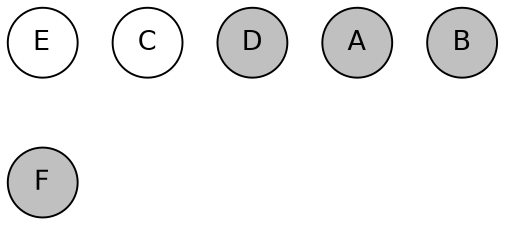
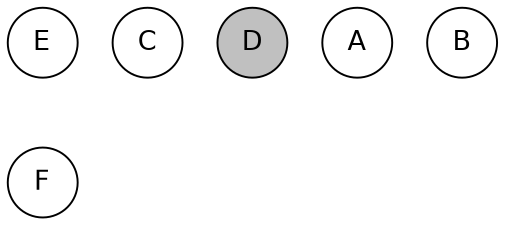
node "A": fillcolor gray -> white
node "B": fillcolor gray -> white
node "F": fillcolor gray -> white
